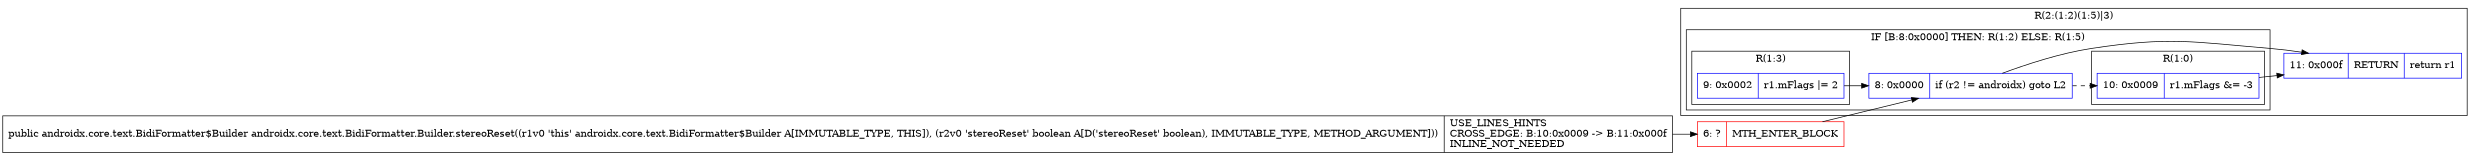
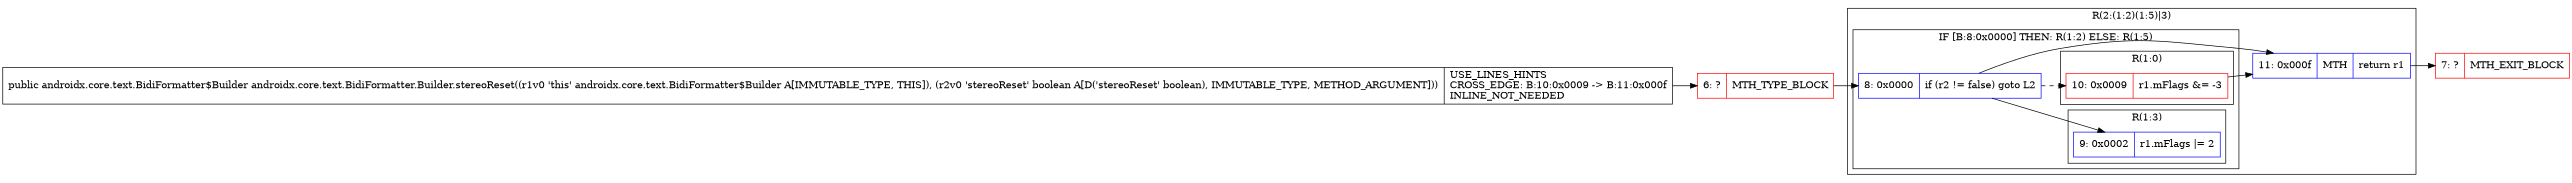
node "11: 0x000f": text "RETURN" -> "MTH"
node "7: ?": added
node "8: 0x0000": text "if (r2 != androidx) goto L2" -> "if (r2 != false) goto L2"
edge "9: 0x0002" -> "8: 0x0000": reversed
node "10: 0x0009": color blue -> red
node "6: ?": text "MTH_ENTER_BLOCK" -> "MTH_TYPE_BLOCK"
